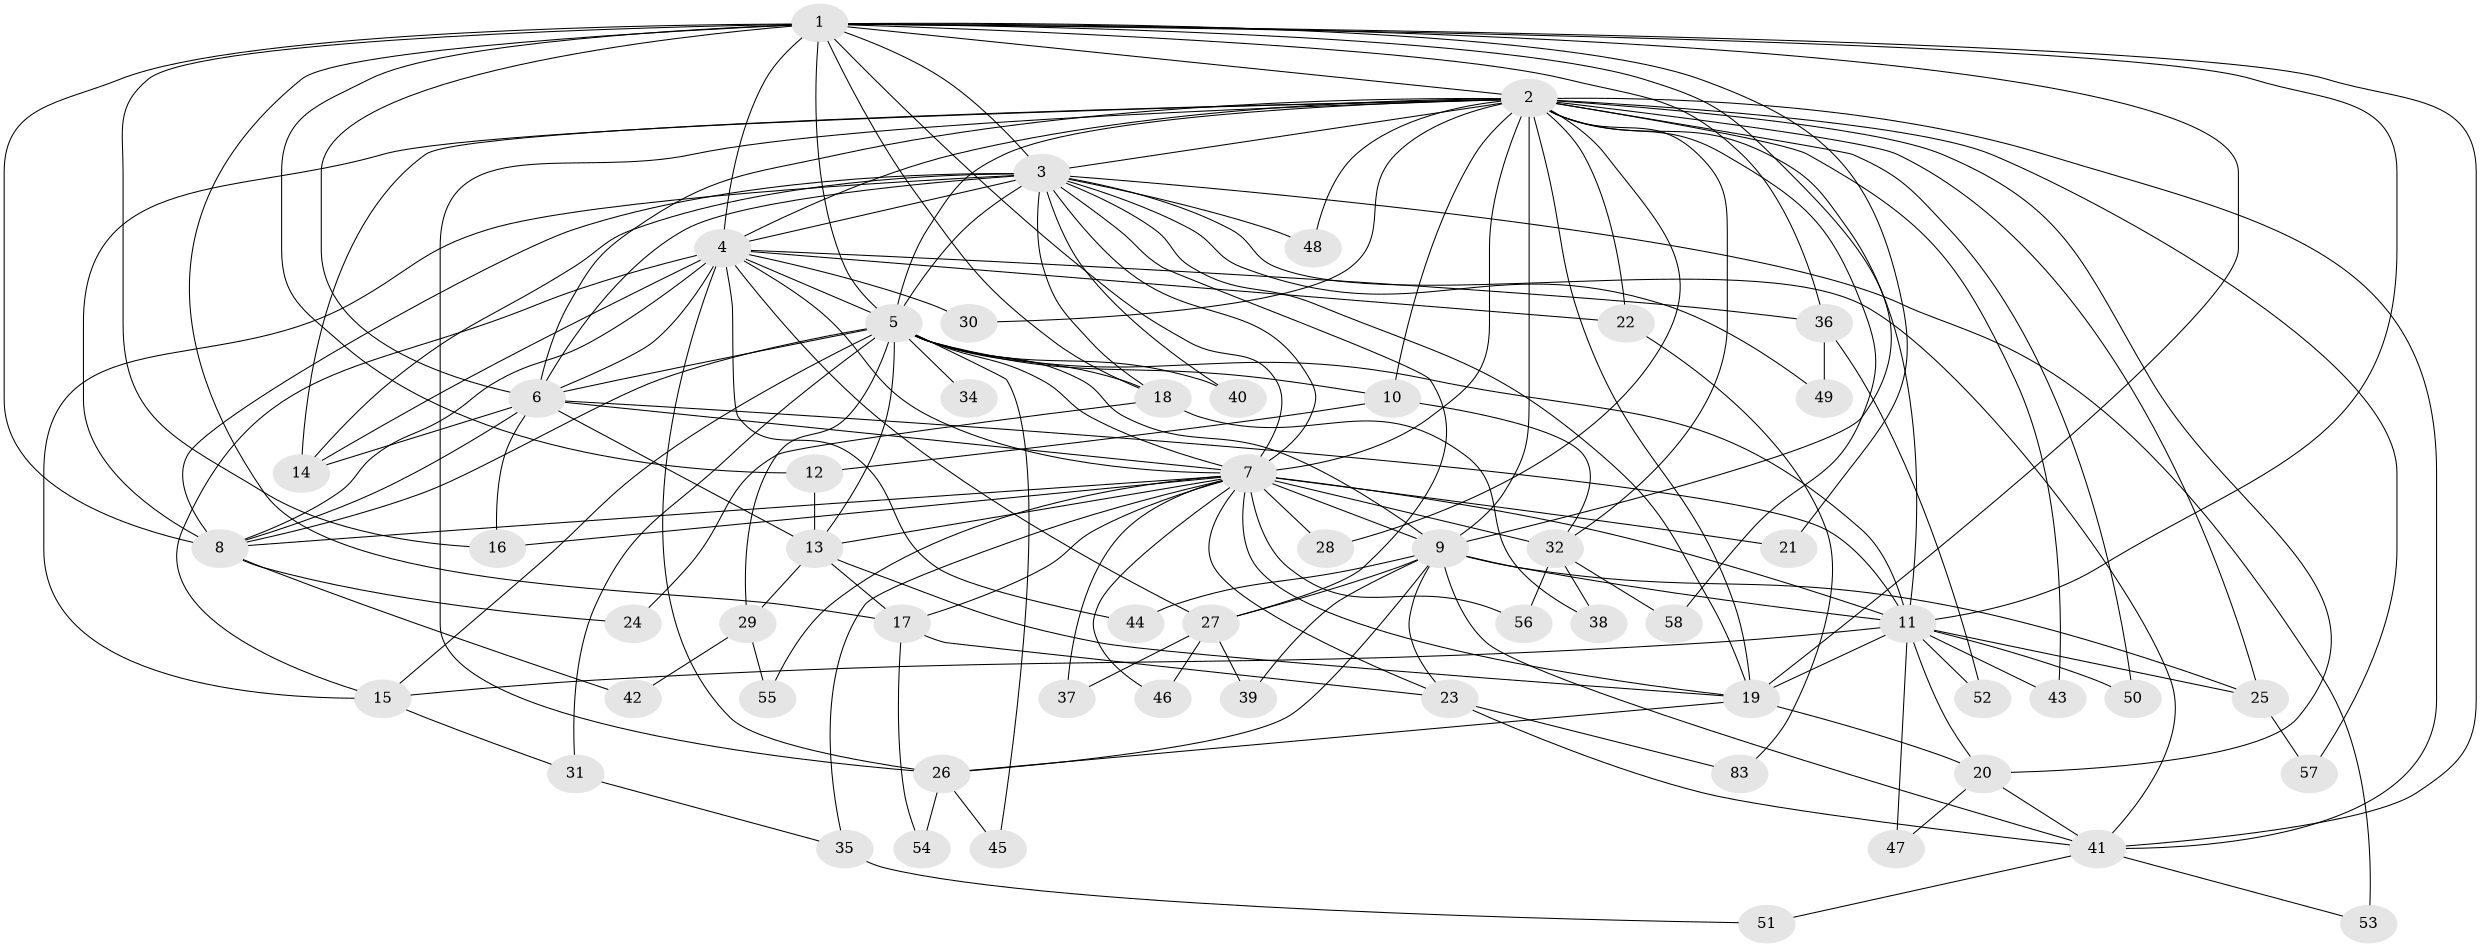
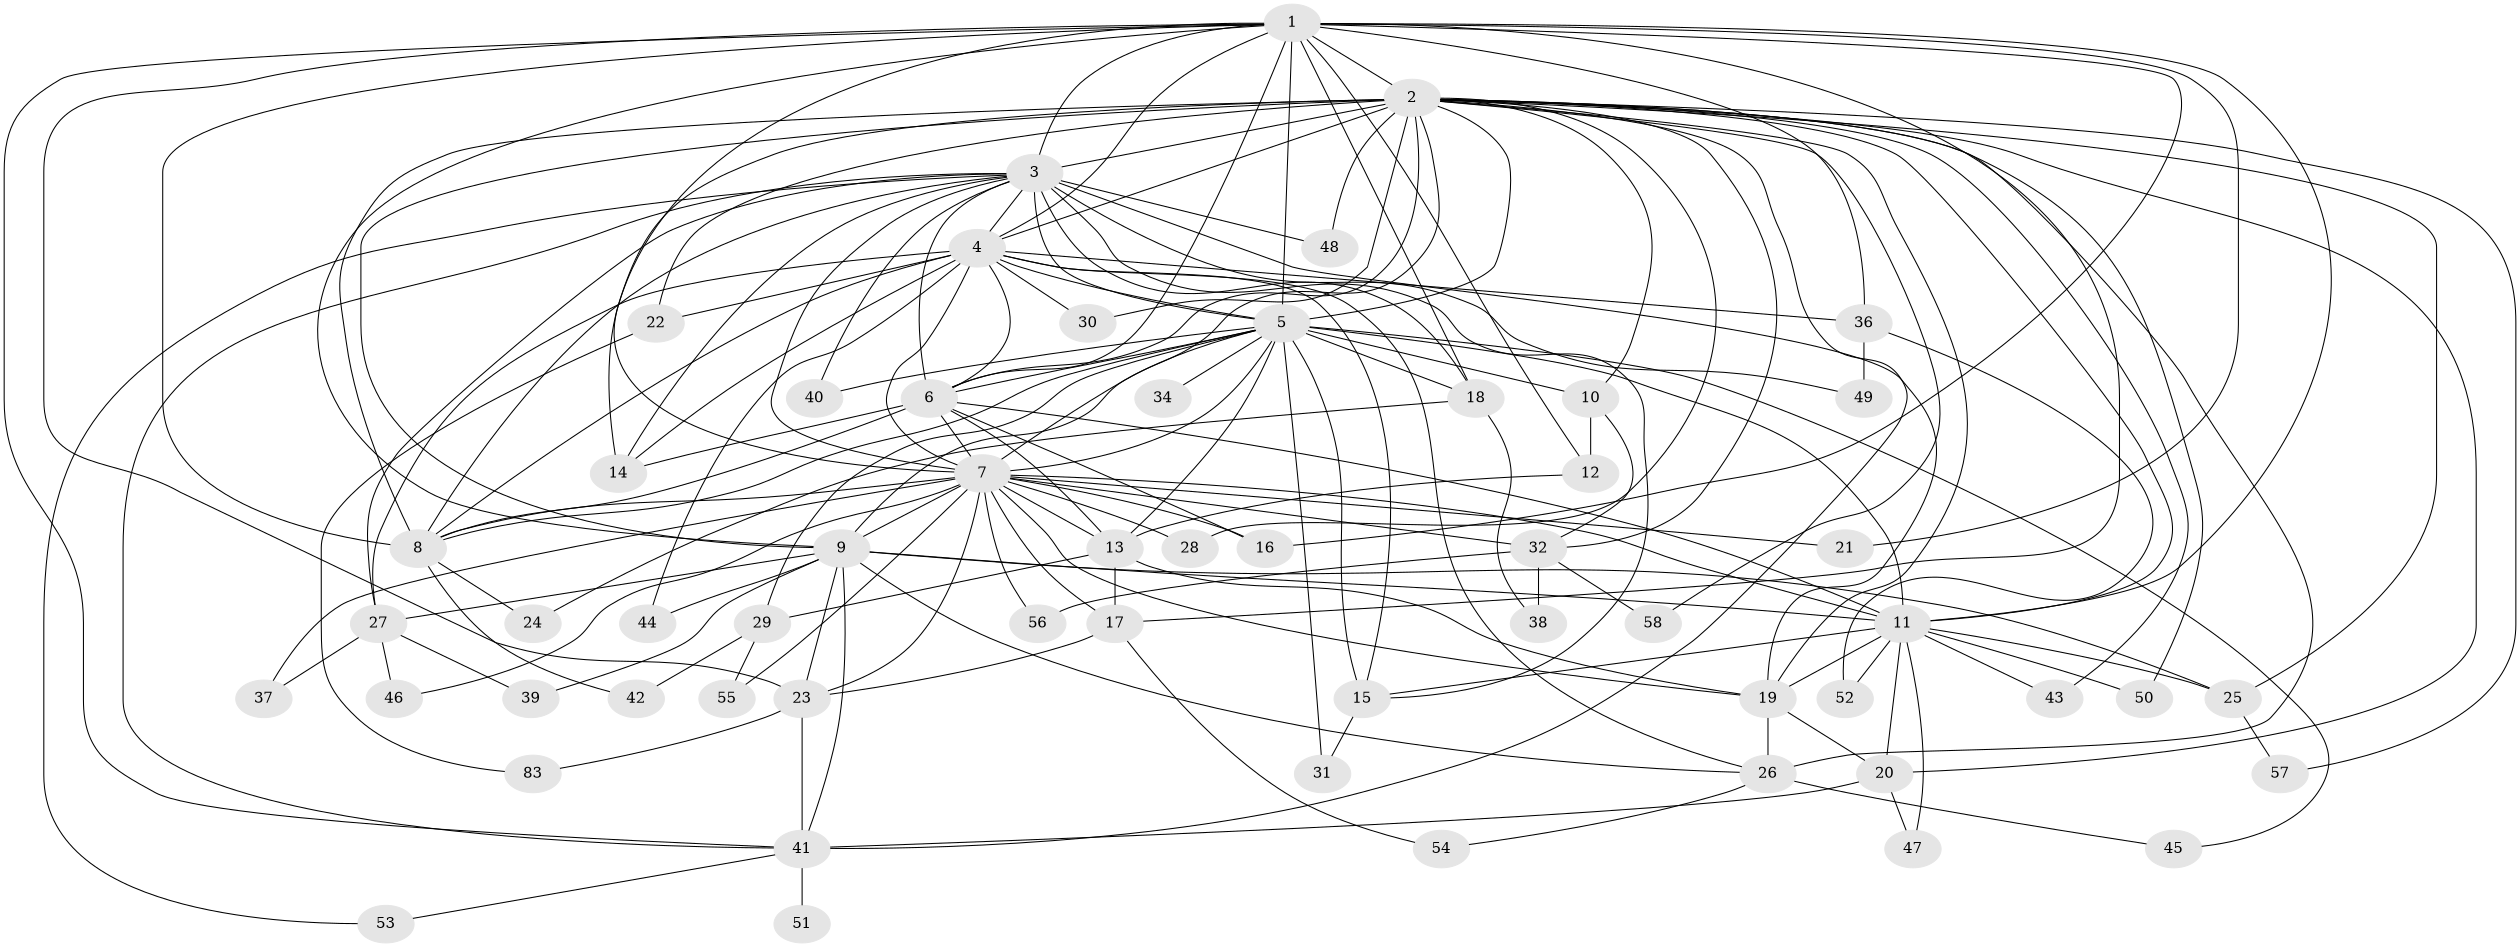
edge "1" -- "19": now "1" -- "23"
node "35": removed
